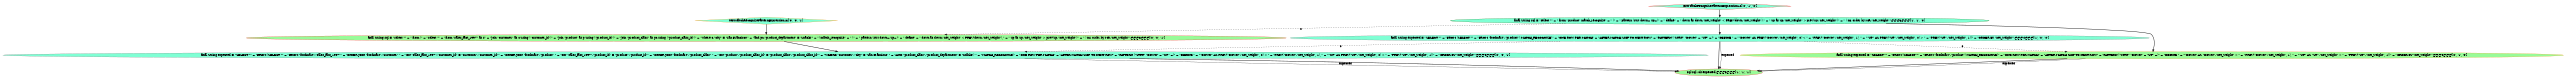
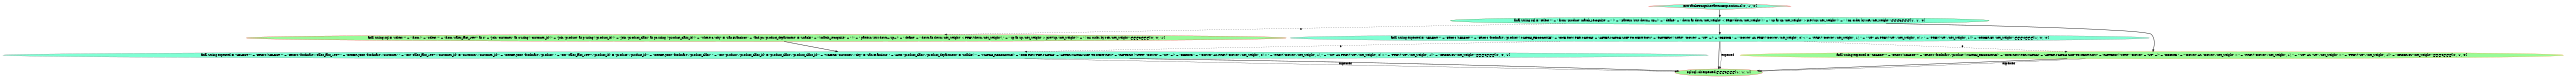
node "testMatchRecognizePatternExpression13['0', '0', '1']": removed
